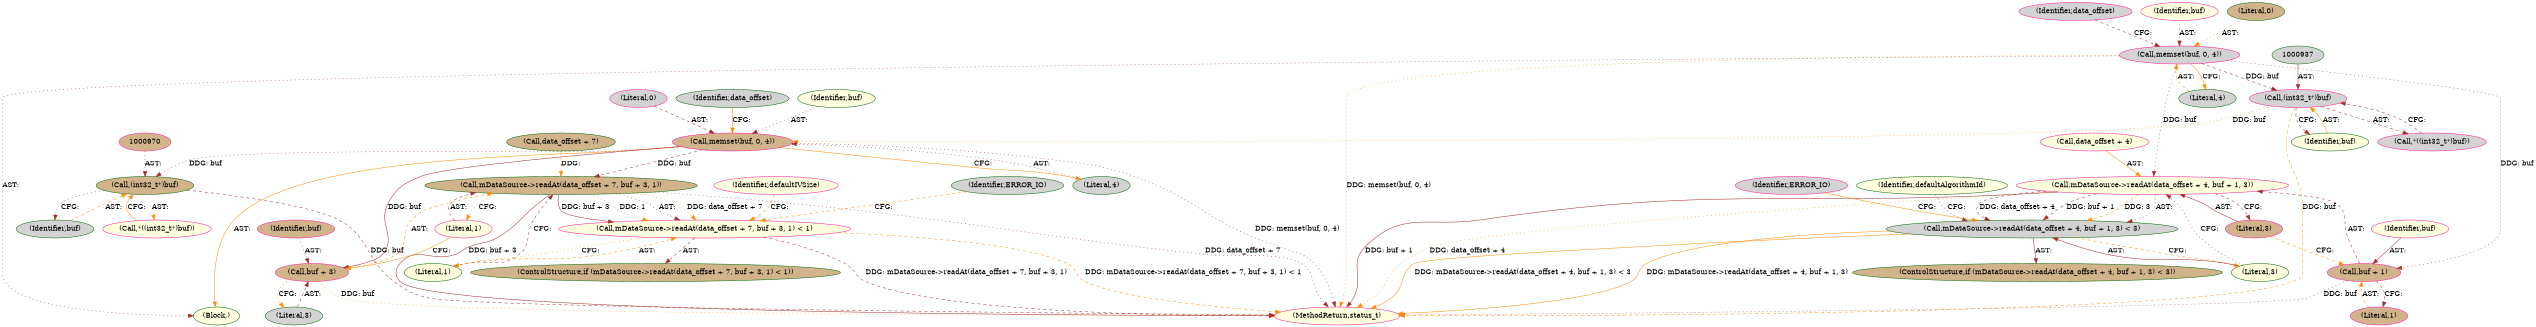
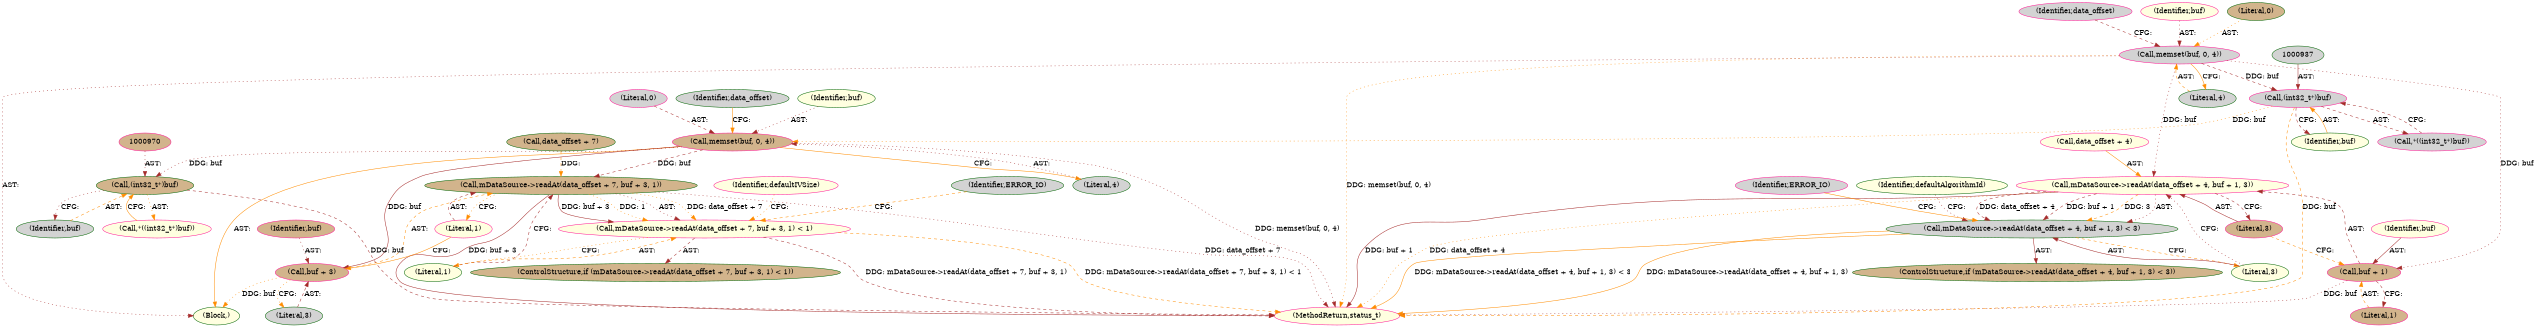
edge "(Identifier,defaultIVSize)" -> "(Call,mDataSource->readAt(data_offset + 7, buf + 3, 1) < 1)": style dashed -> dotted
edge "(Call,buf + 3)" -> "(MethodReturn,status_t)": now "(Call,buf + 3)" -> "(Block,)"
